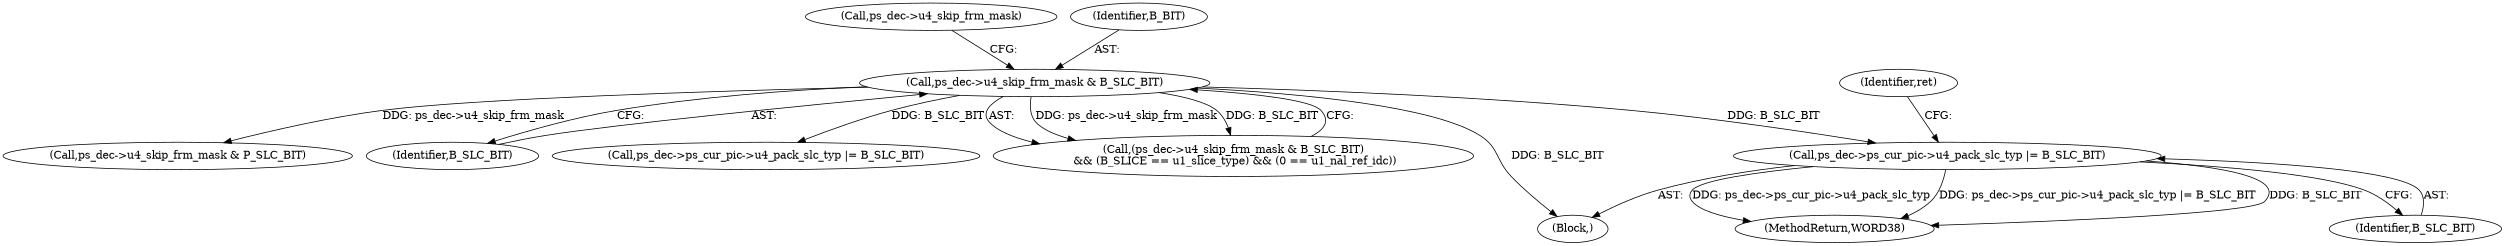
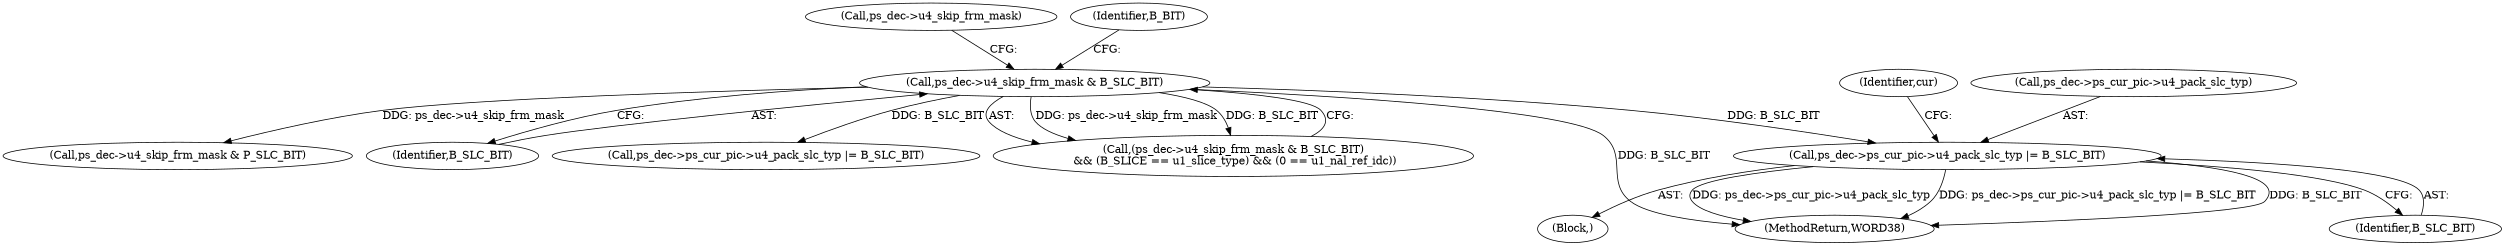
edge "(Identifier,B_BIT)" -> "(Call,ps_dec->u4_skip_frm_mask & B_SLC_BIT)": label "AST: " -> "CFG: "
node "(Identifier,ret)": label "(Identifier,ret)" -> "(Identifier,cur)"
node "(Call,ps_dec->ps_cur_pic->u4_pack_slc_typ)": added
edge "(Call,ps_dec->u4_skip_frm_mask & B_SLC_BIT)" -> "(Block,)": now "(Call,ps_dec->u4_skip_frm_mask & B_SLC_BIT)" -> "(MethodReturn,WORD38)"
